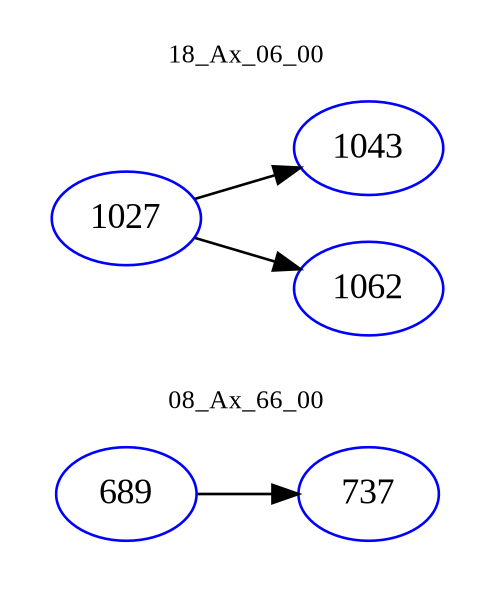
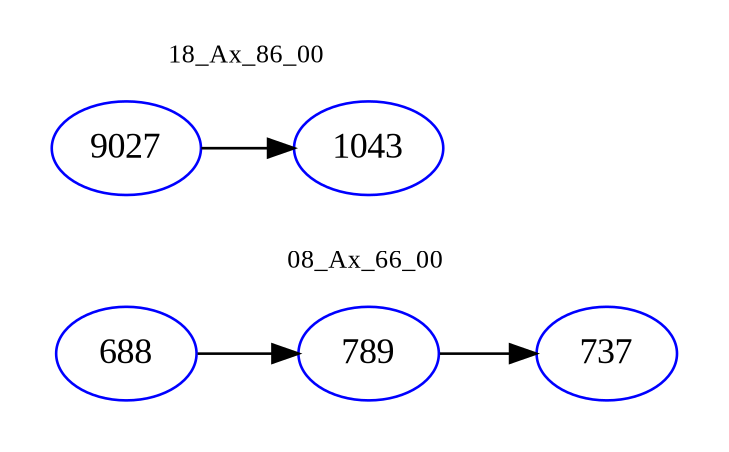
cluster "18_Ax_06_00": label "18_Ax_06_00" -> "18_Ax_86_00"
node "1027": label "1027" -> "9027"
node "1062": removed
node "688": added
node "689": label "689" -> "789"
